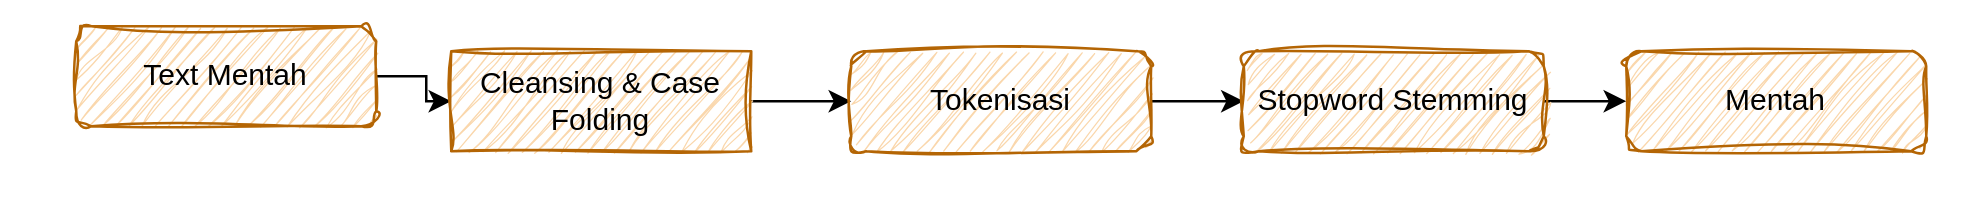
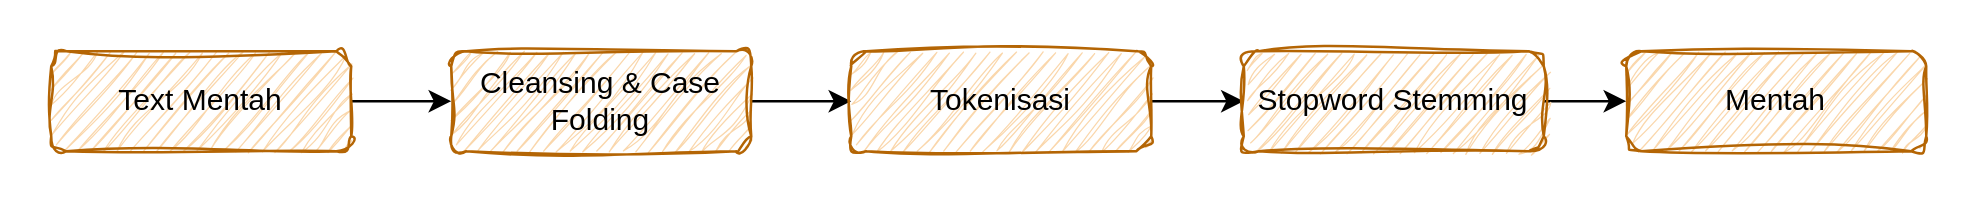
node "Text Mentah": moved (226, 76) -> (201, 101)
node "Cleansing & Case Folding": shape rectangle -> rounded rectangle
